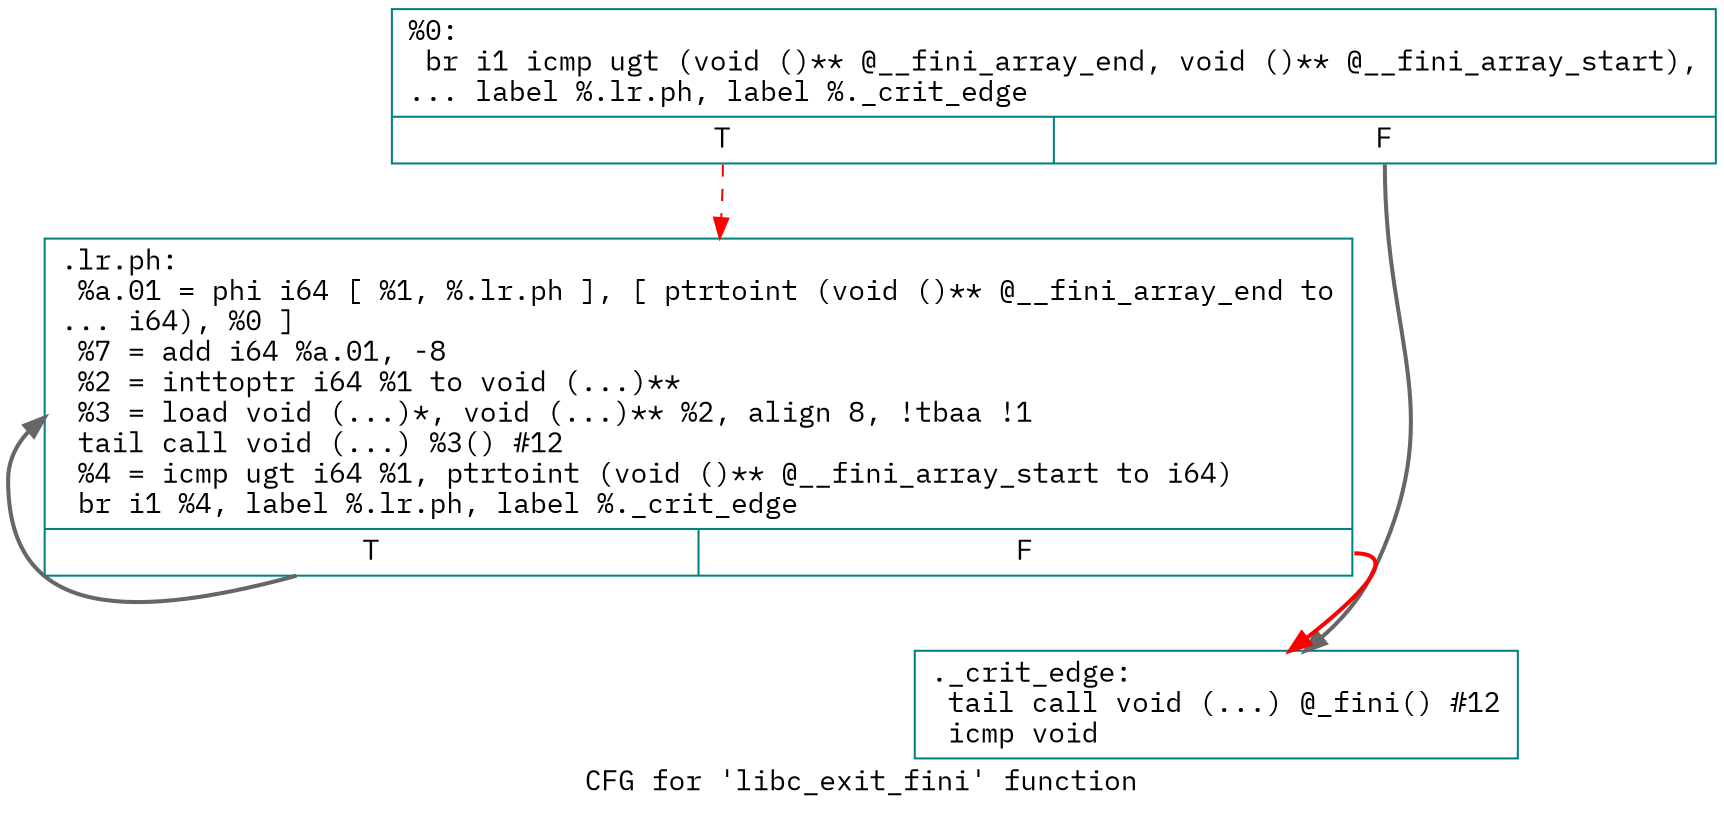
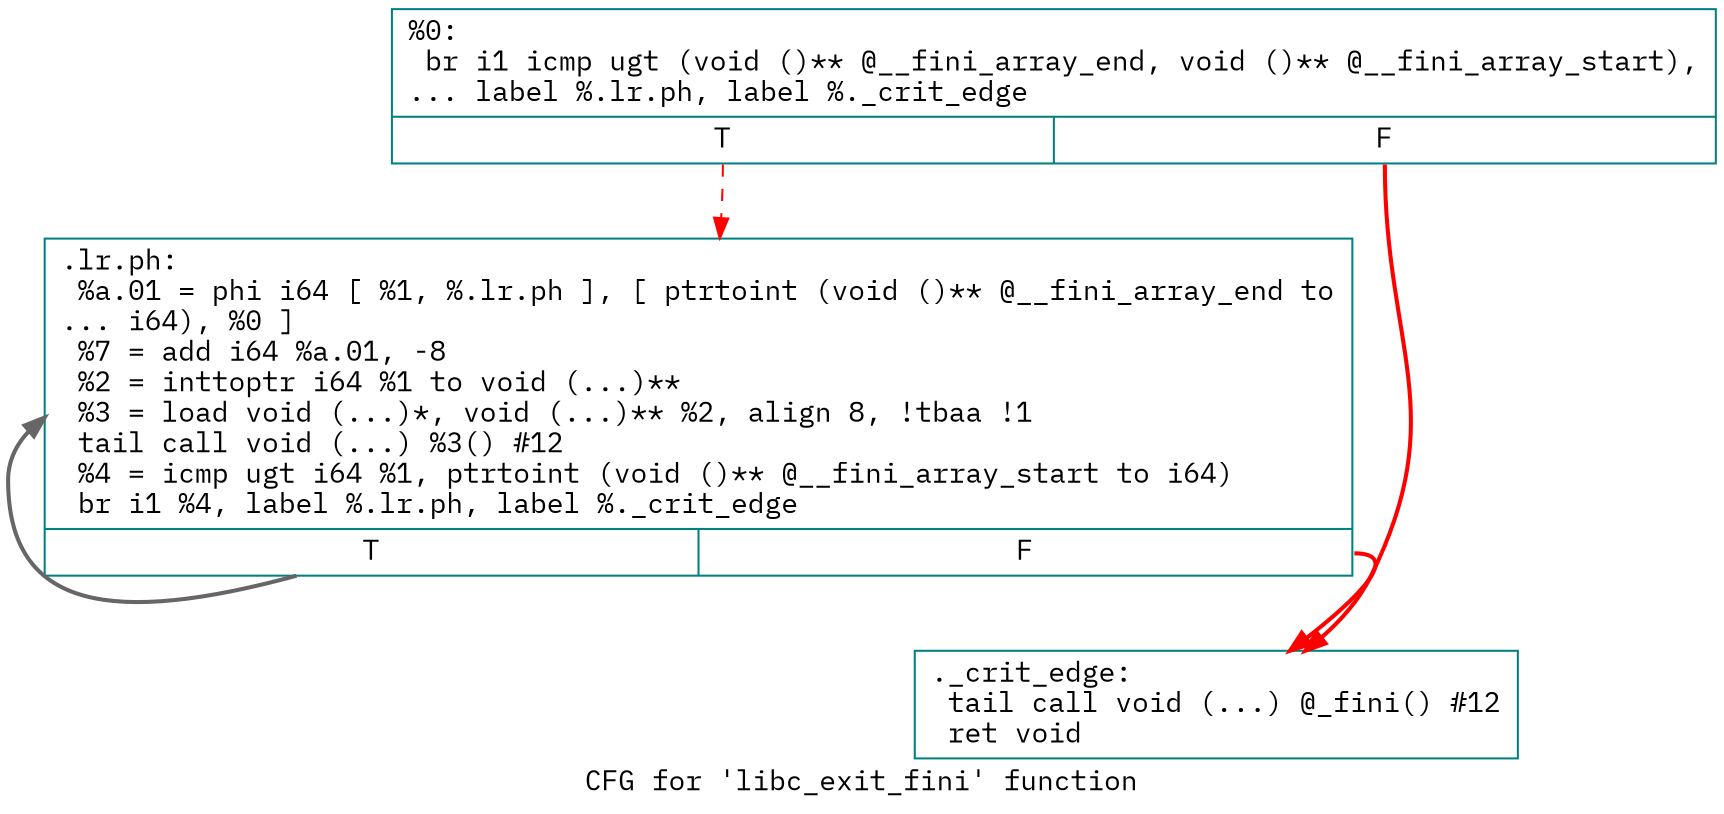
edge "%0:" -> "._crit_edge:": color gray40 -> red
node "._crit_edge:": text "icmp void" -> "ret void"
